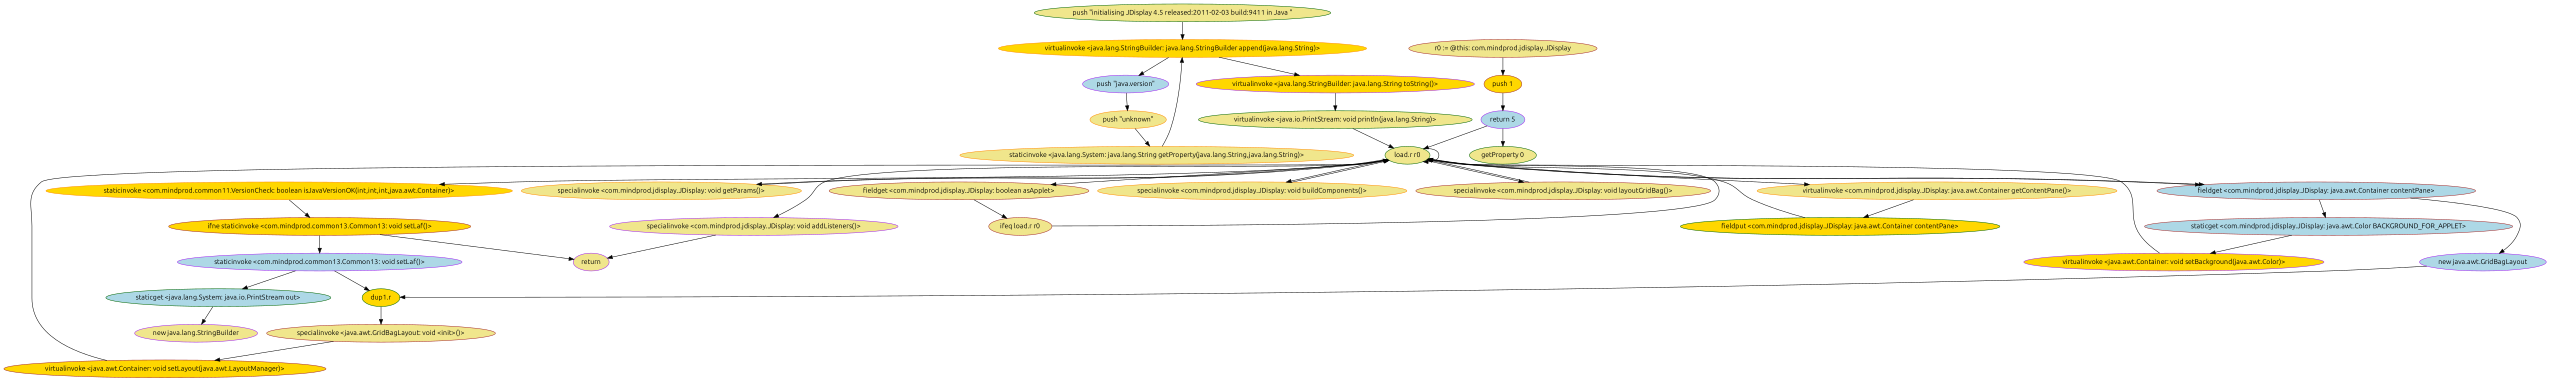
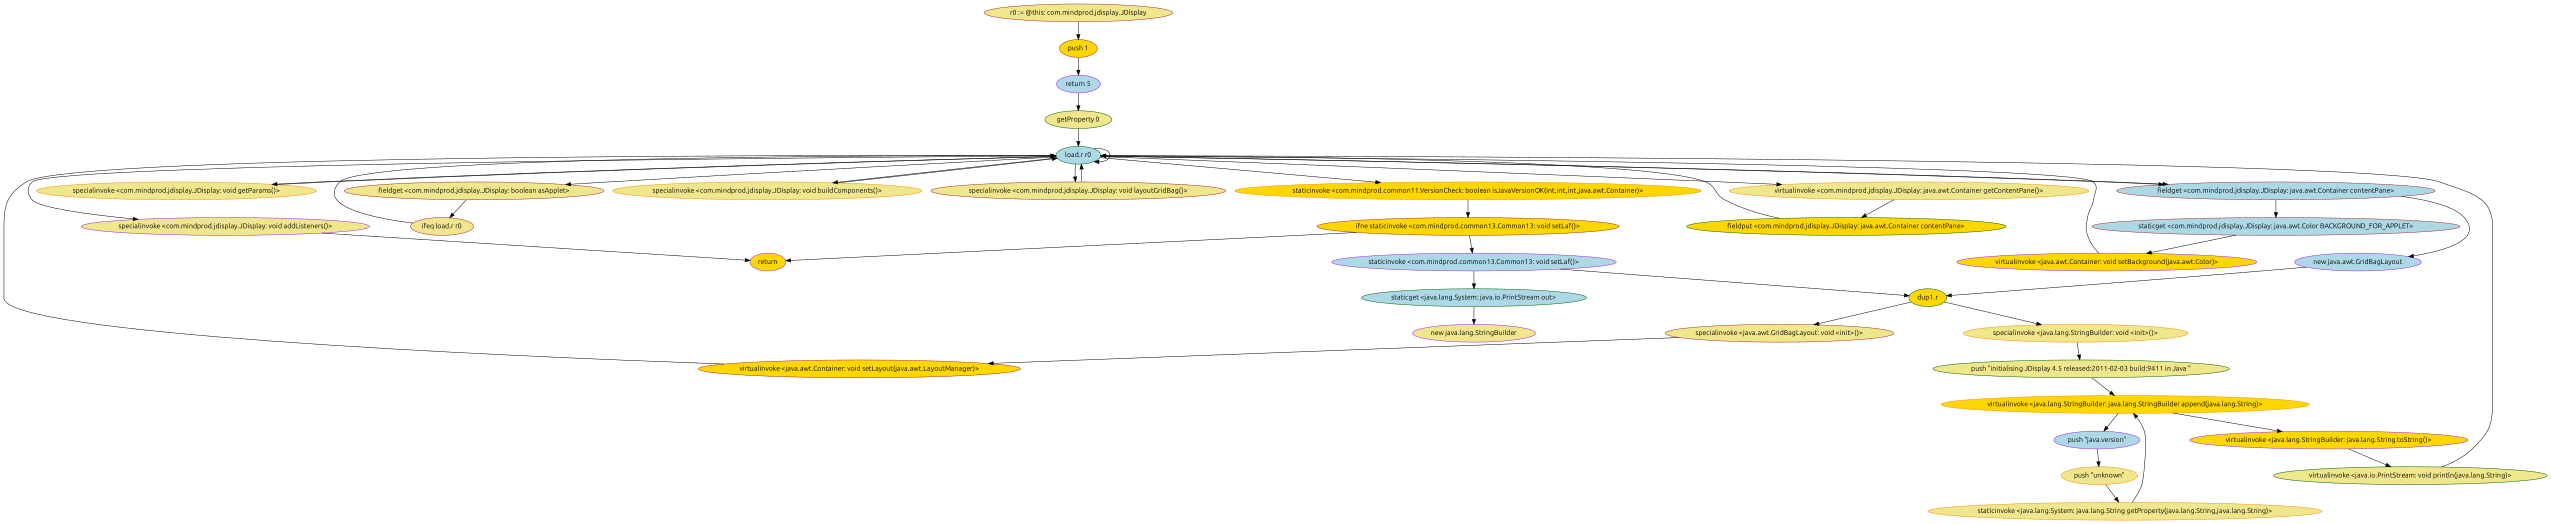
edge "return 5" -> "load.r r0": now "getProperty 0" -> "load.r r0"
node "load.r r0": fillcolor khaki -> lightblue
node "return": fillcolor khaki -> gold
node "specialinvoke <java.lang.StringBuilder: void <init>()>": added
